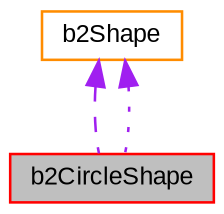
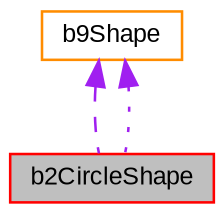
node "b2Shape": label "b2Shape" -> "b9Shape"
